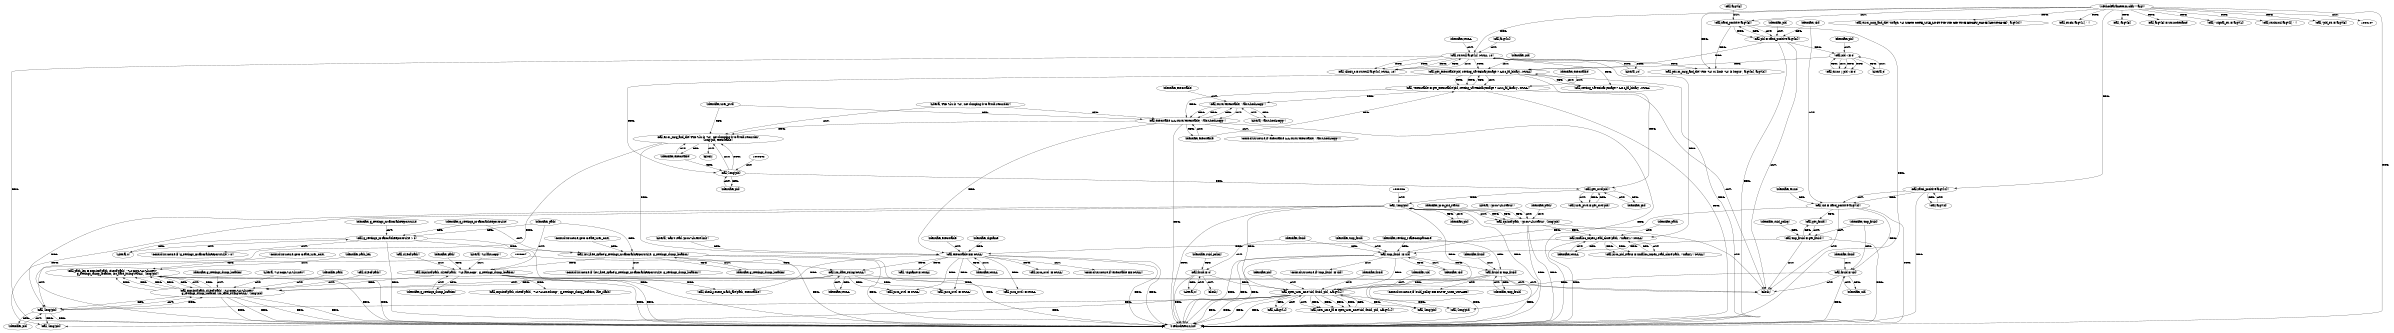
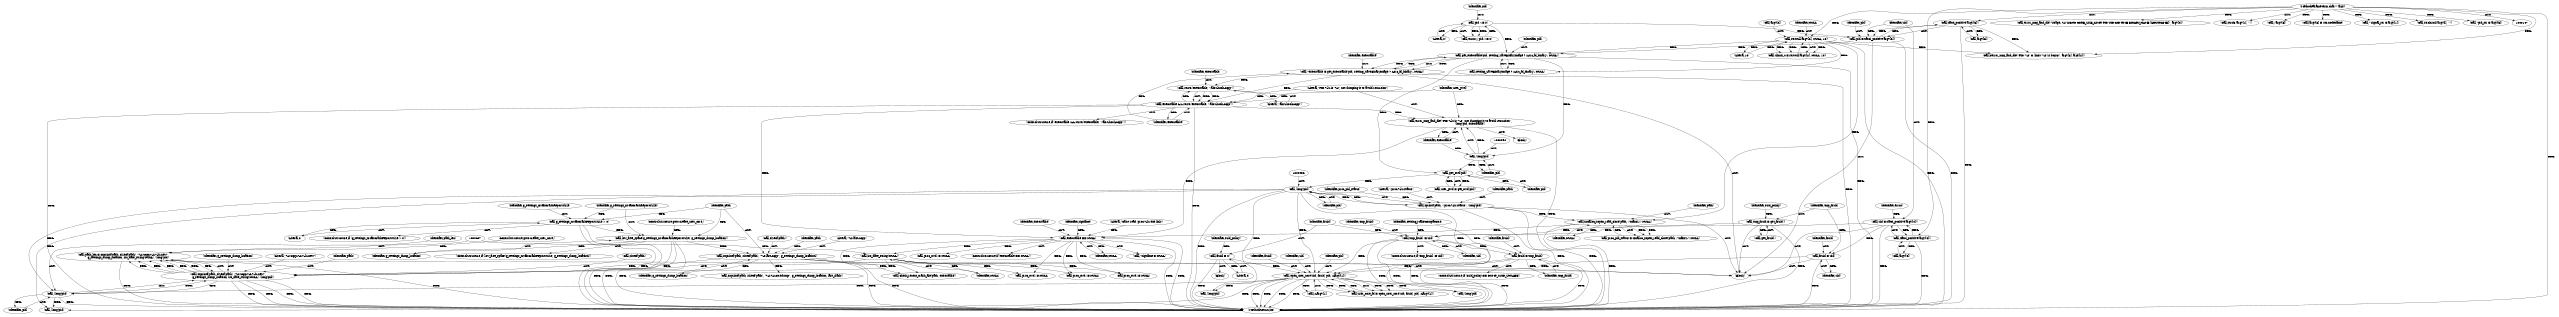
edge "(MethodParameterIn,char** argv)" -> "(Call,strchr(argv[1], ' '))": label "DDG: " -> "AST: "
edge "(Call,xatoi_positive(argv[3]))" -> "(Call,argv[3])": added, label "CFG:"
edge "(Call,pid = xatoi_positive(argv[3]))" -> "(Call,pid <= 0)": reversed
edge "(Call,uid = xatoi_positive(argv[4]))" -> "(Call,get_fsuid())": now "(Call,uid = xatoi_positive(argv[4]))" -> "(Call,xatoi_positive(argv[4]))"
edge "(Call,executable == NULL)" -> "(Call,*signame = NULL)": label "DDG: " -> "AST: "
